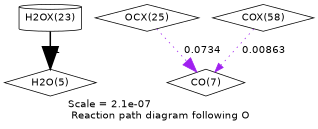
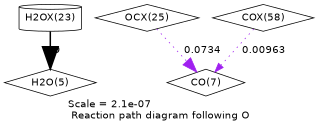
edge "H2OX(23)" -> "H2O(5)": label " 1" -> " 9"
edge "COX(58)" -> "CO(7)": label " 0.00863" -> " 0.00963"
